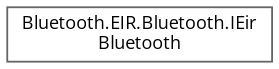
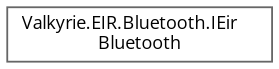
node "Bluetooth.EIR.Bluetooth.IEir Bluetooth": label "Bluetooth.EIR.Bluetooth.IEir Bluetooth" -> "Valkyrie.EIR.Bluetooth.IEir Bluetooth"
